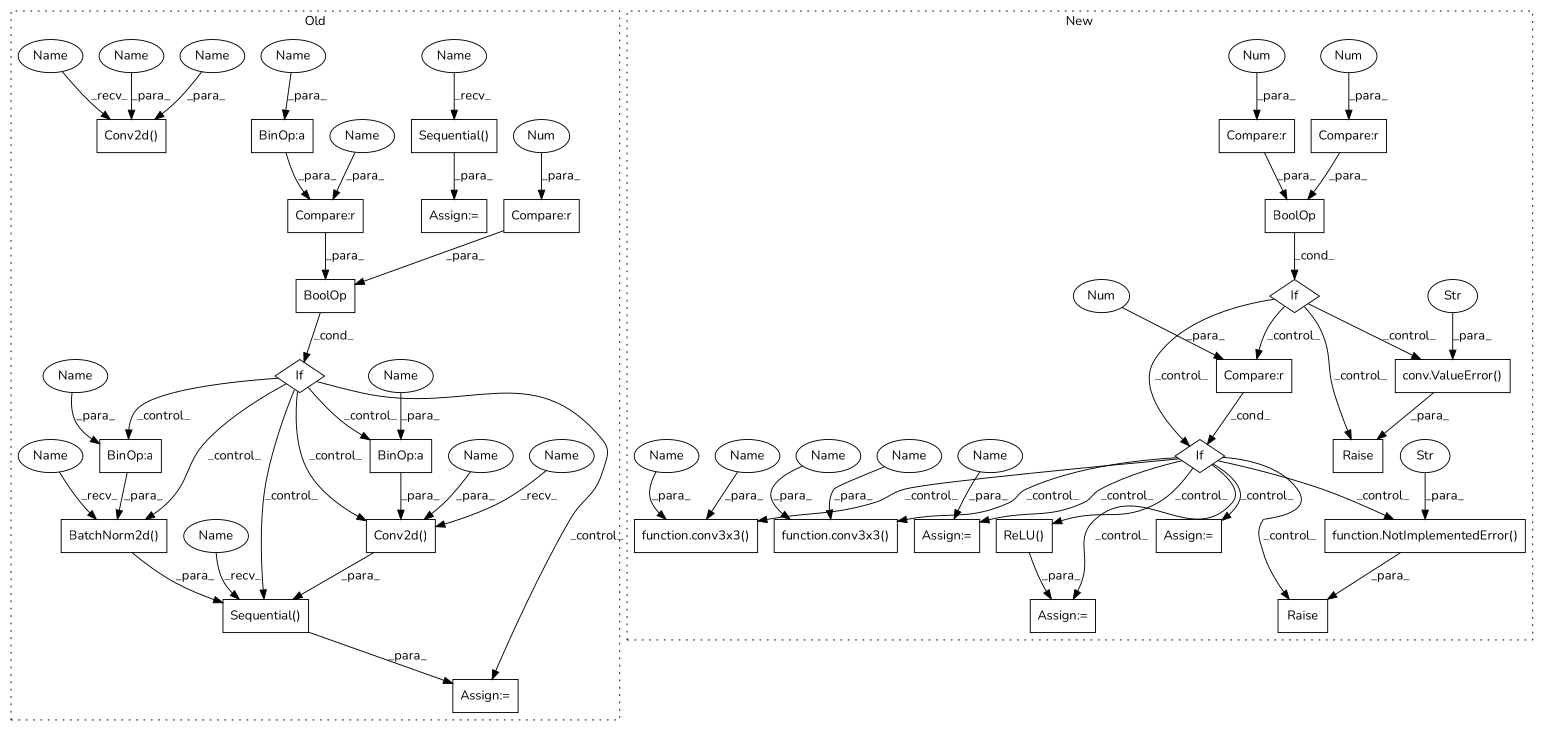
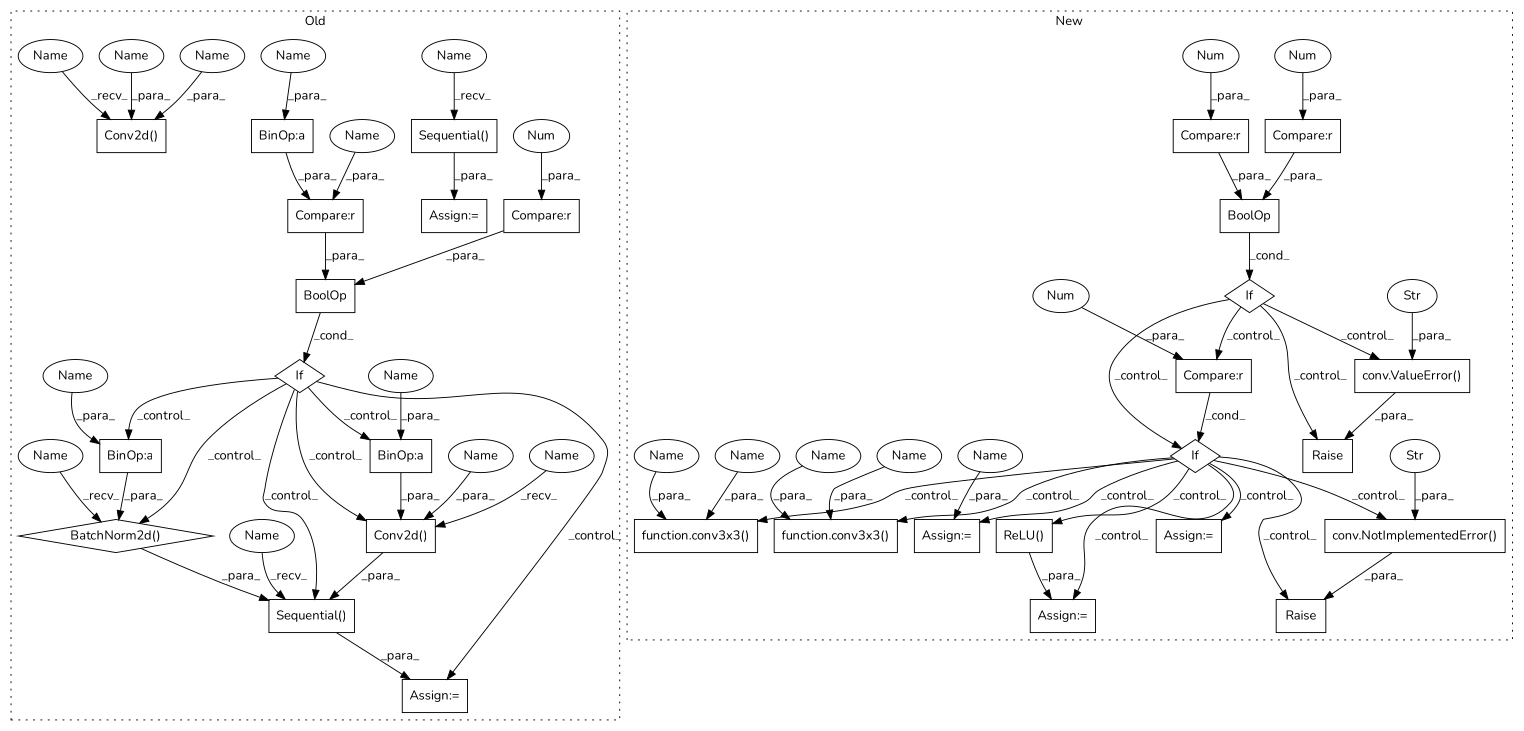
node "BatchNorm2d()": shape box -> diamond
node "function.NotImplementedError()": label "function.NotImplementedError()" -> "conv.NotImplementedError()"
